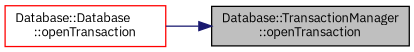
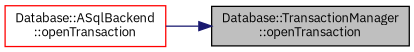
node "Database::Database ::openTransaction": label "Database::Database ::openTransaction" -> "Database::ASqlBackend ::openTransaction"
